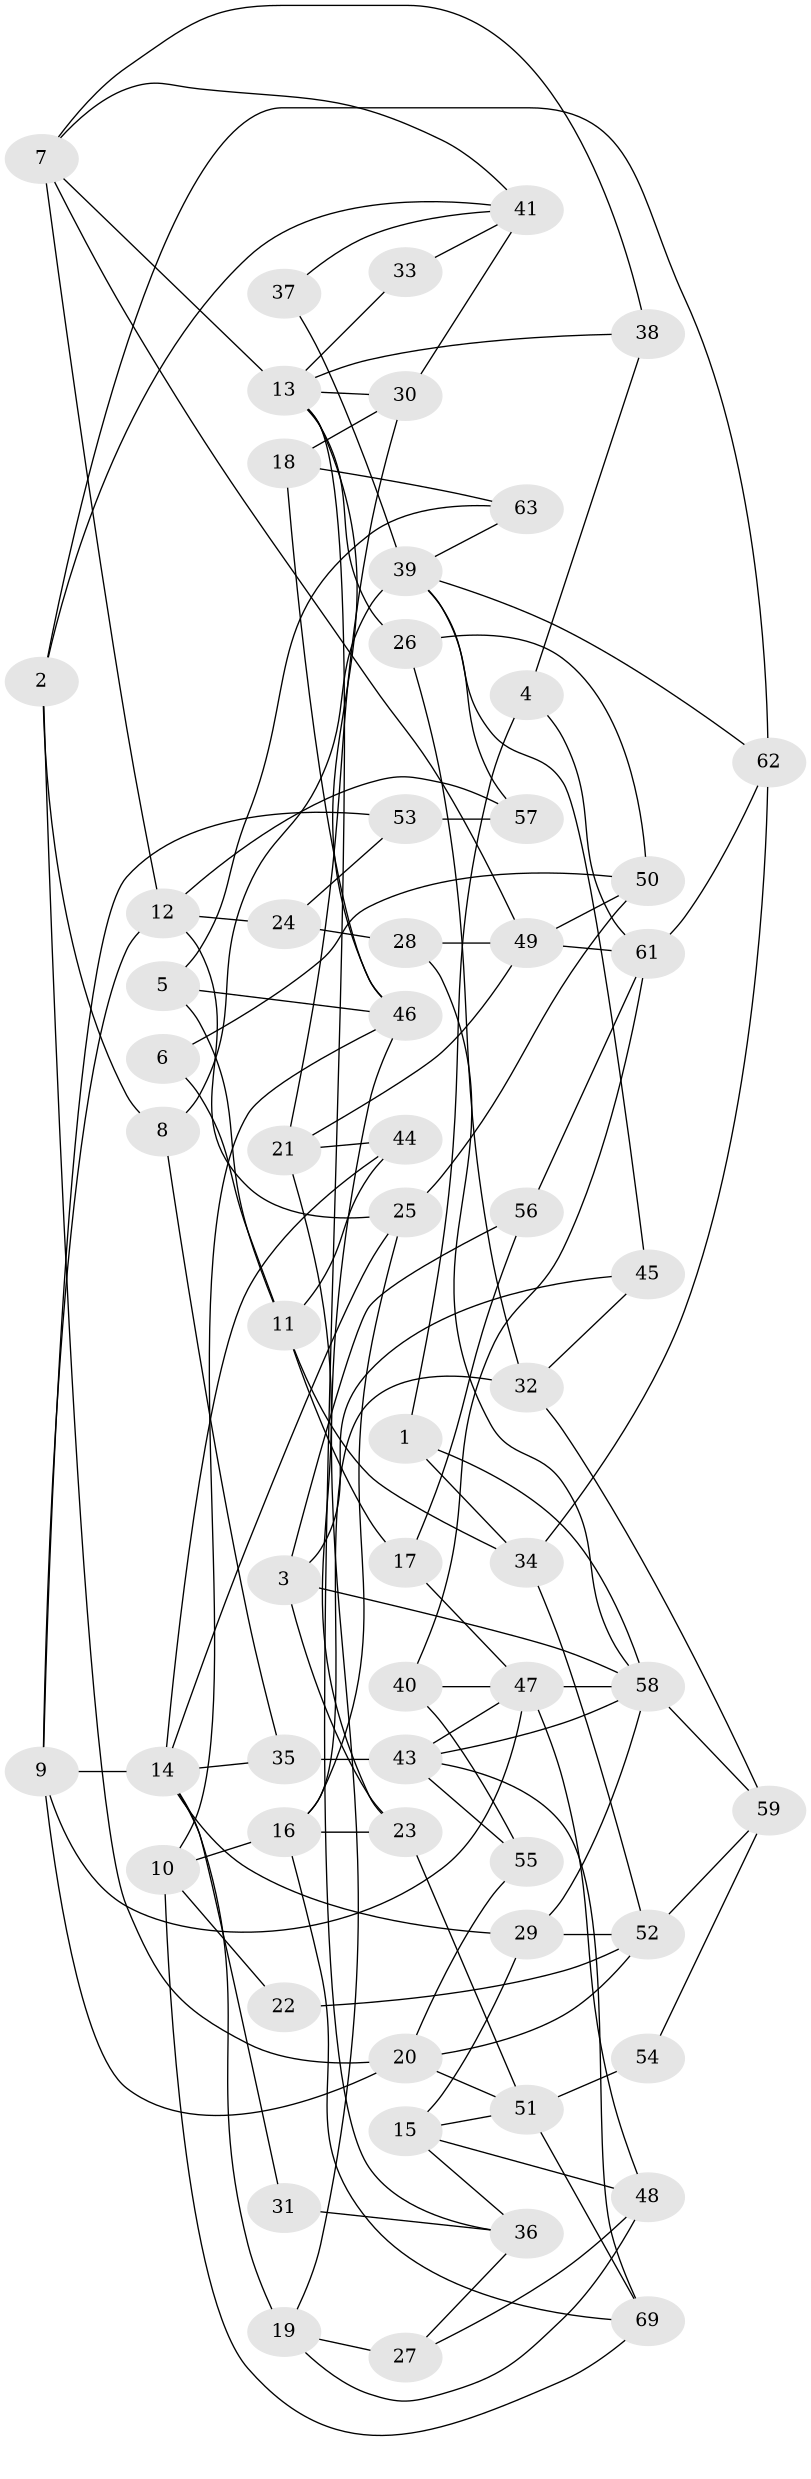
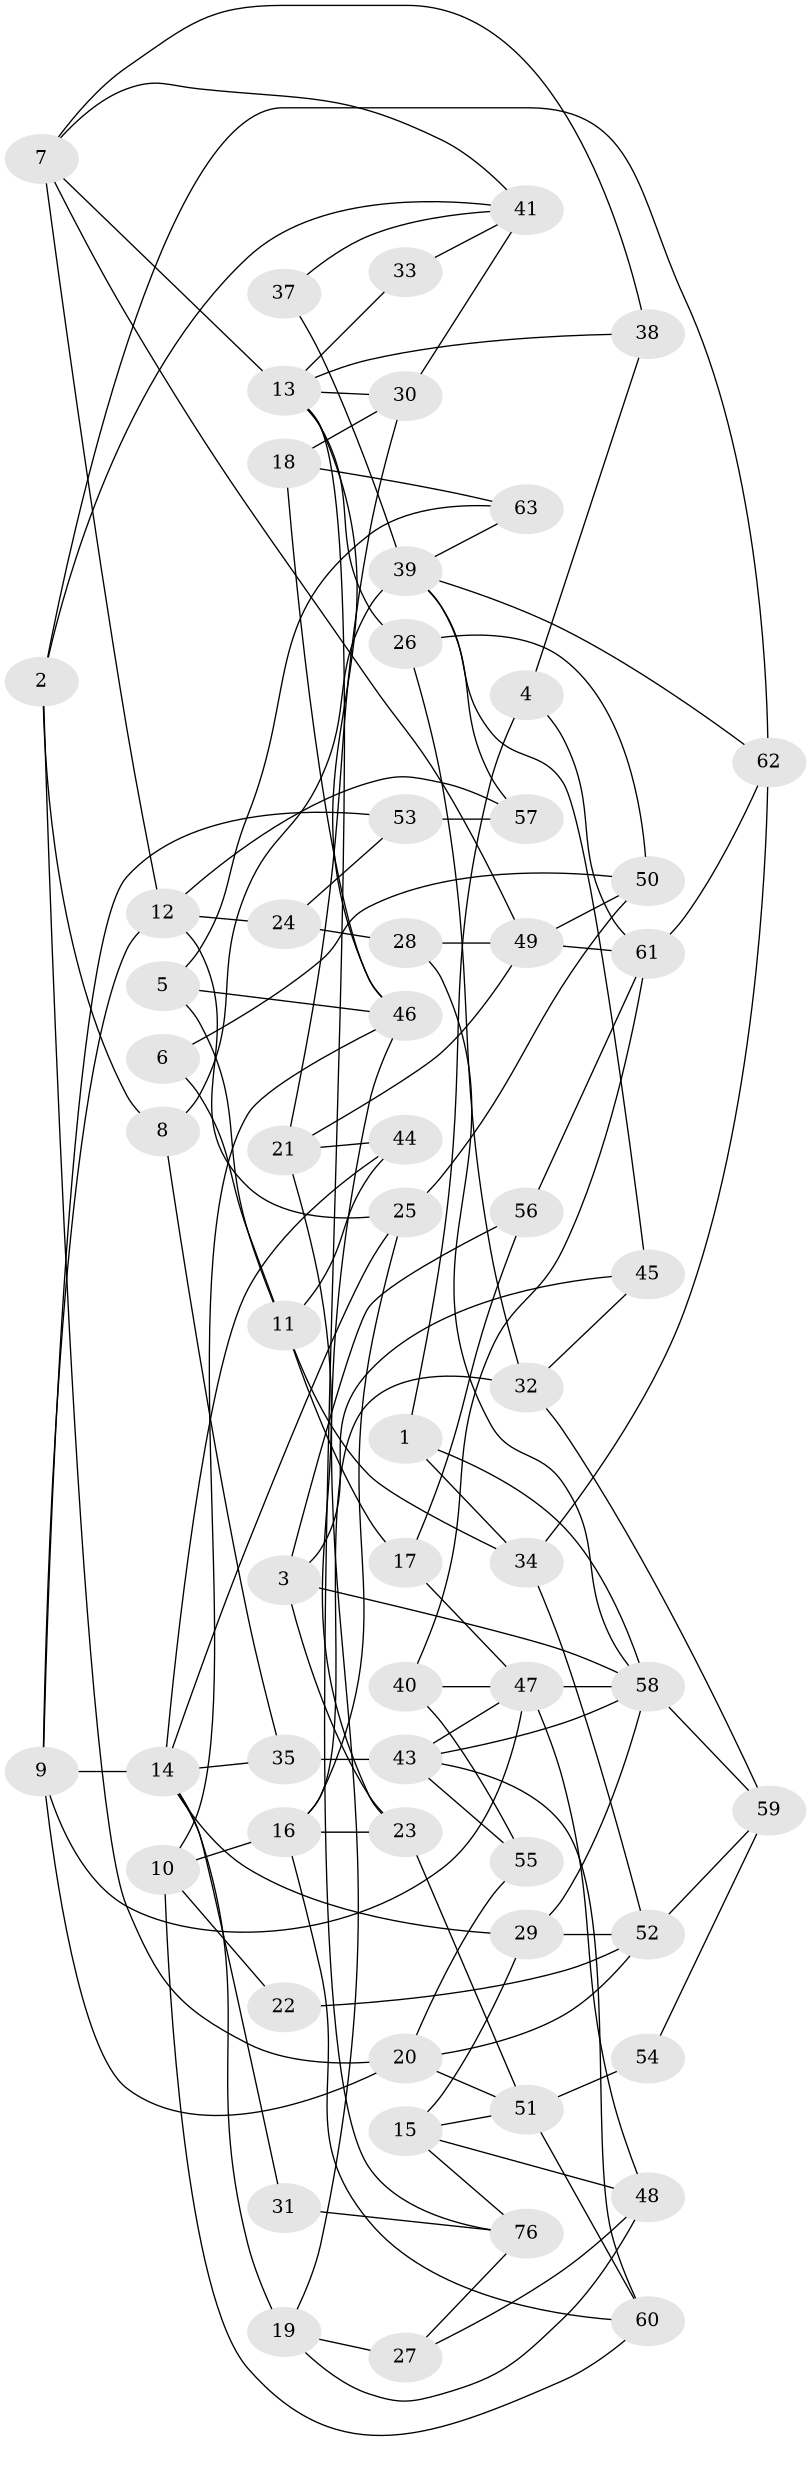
node "36": label "36" -> "76"
node "69": label "69" -> "60"
